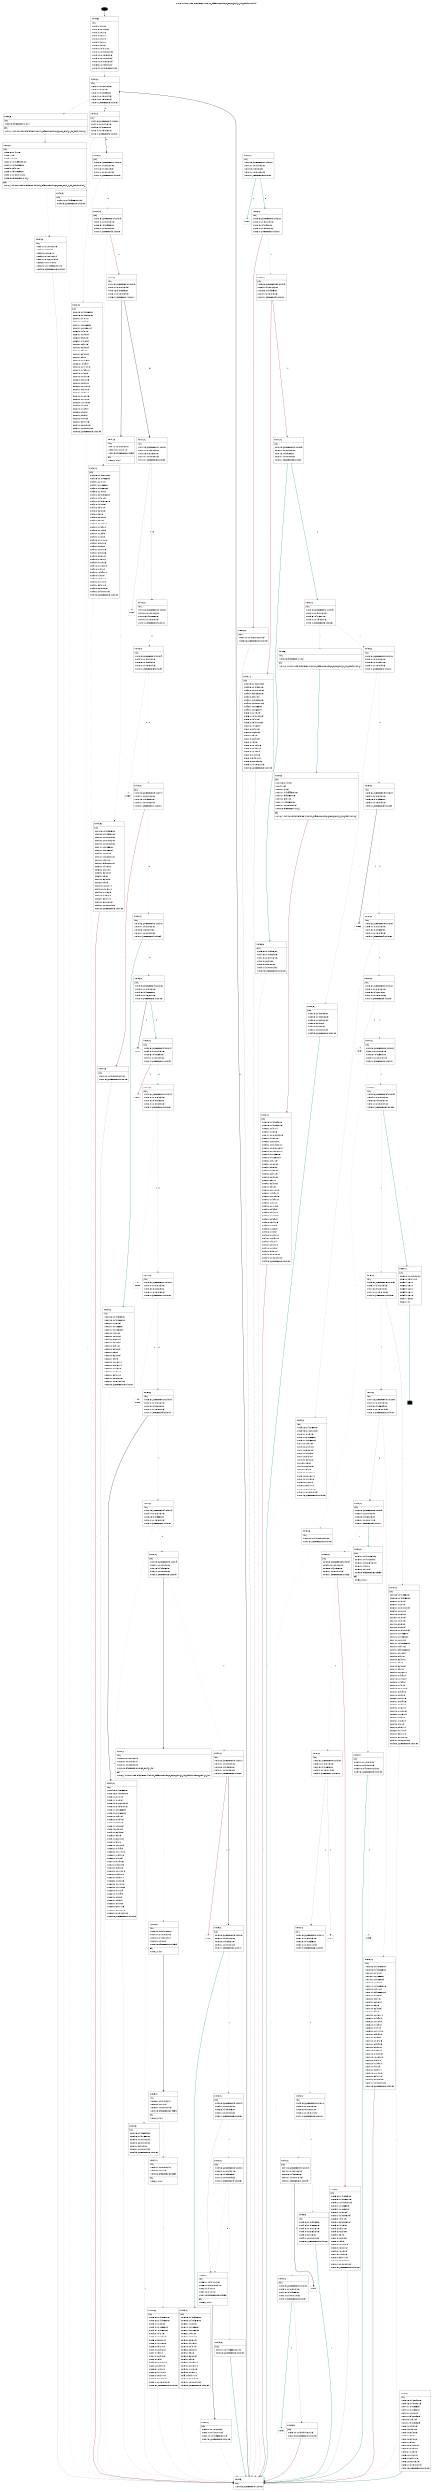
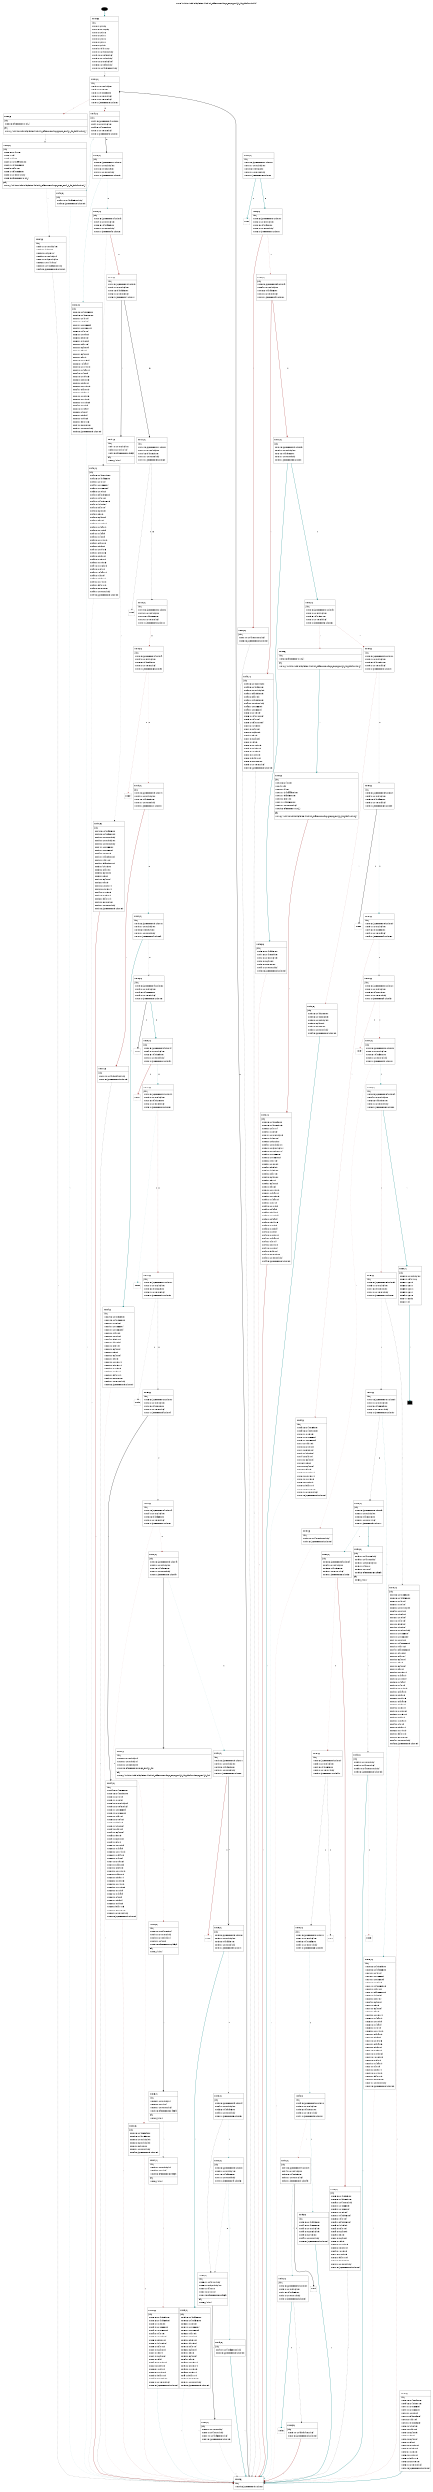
edge "0x402209 [147]" -> "0x4026ad [5]": style bold -> dotted
